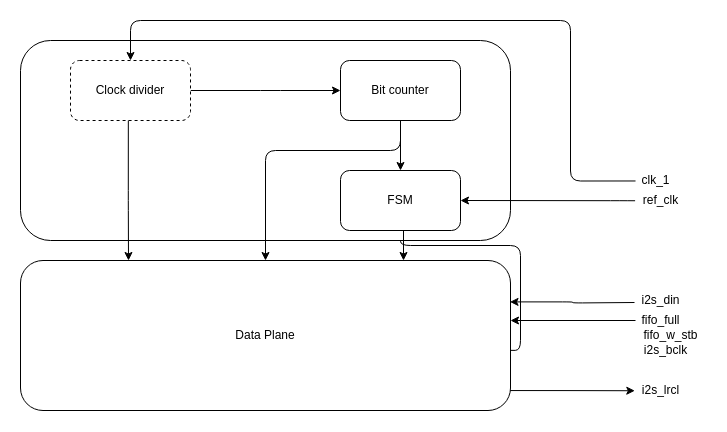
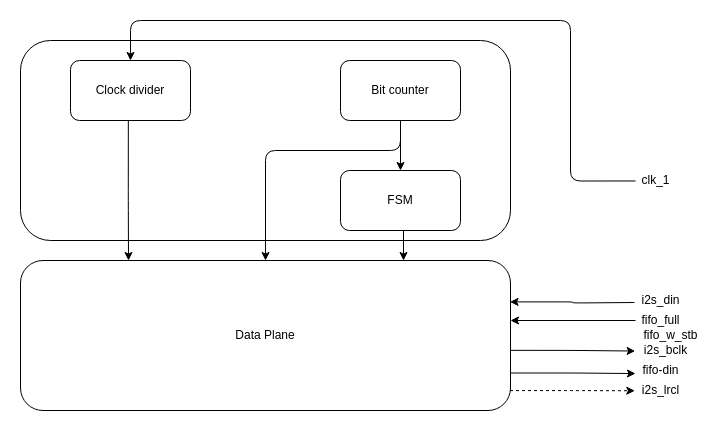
node "Clock divider": style dashed -> solid
edge "Clock divider" -> "Bit counter": removed
edge "ref_clk" -> "FSM": removed
node "ref_clk": removed
edge "Data Plane" -> "FSM": now "Data Plane" -> "i2s_bclk"
node "fifo-din": added
edge "Data Plane" -> "fifo-din": added
edge "Data Plane" -> "i2s_lrcl": style solid -> dashed
